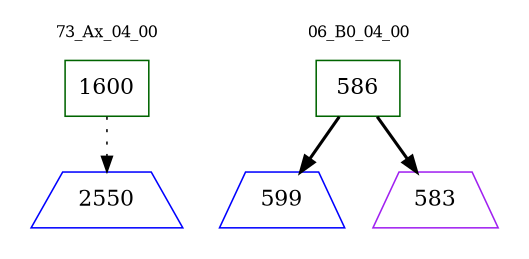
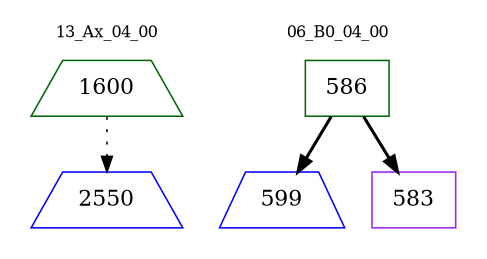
cluster "73_Ax_04_00": label "73_Ax_04_00" -> "13_Ax_04_00"
node "1600": shape box -> trapezium
node "583": shape trapezium -> box
